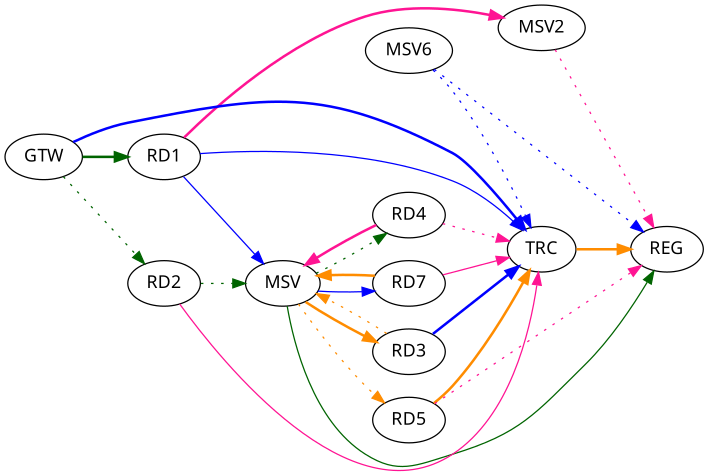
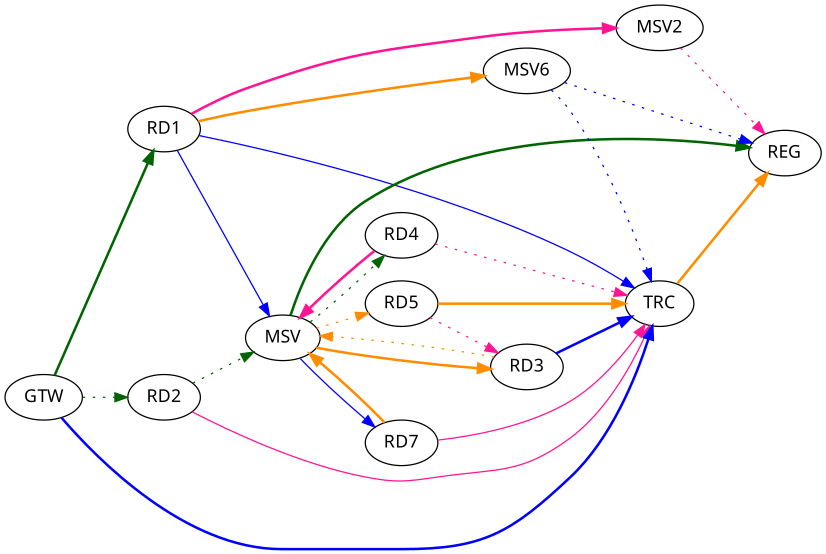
edge "RD1" -> "MSV6": added
edge "RD5" -> "REG": now "RD5" -> "RD3"
edge "MSV" -> "REG": style solid -> bold
